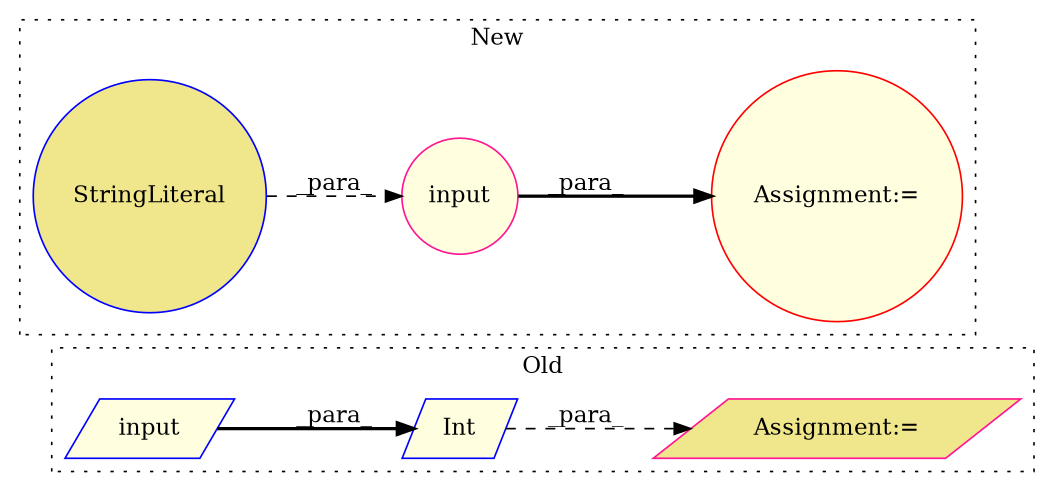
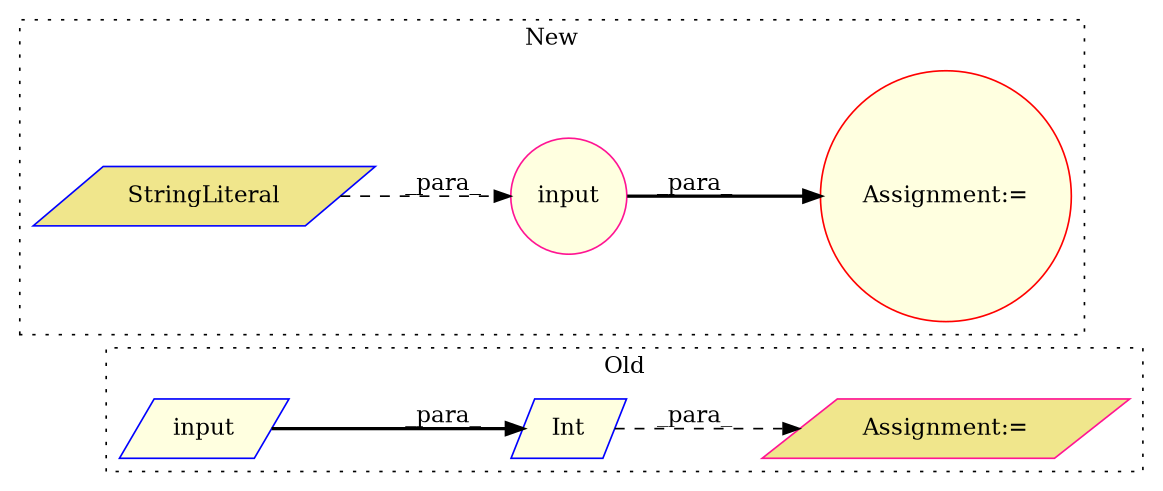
node "StringLiteral": shape circle -> parallelogram
